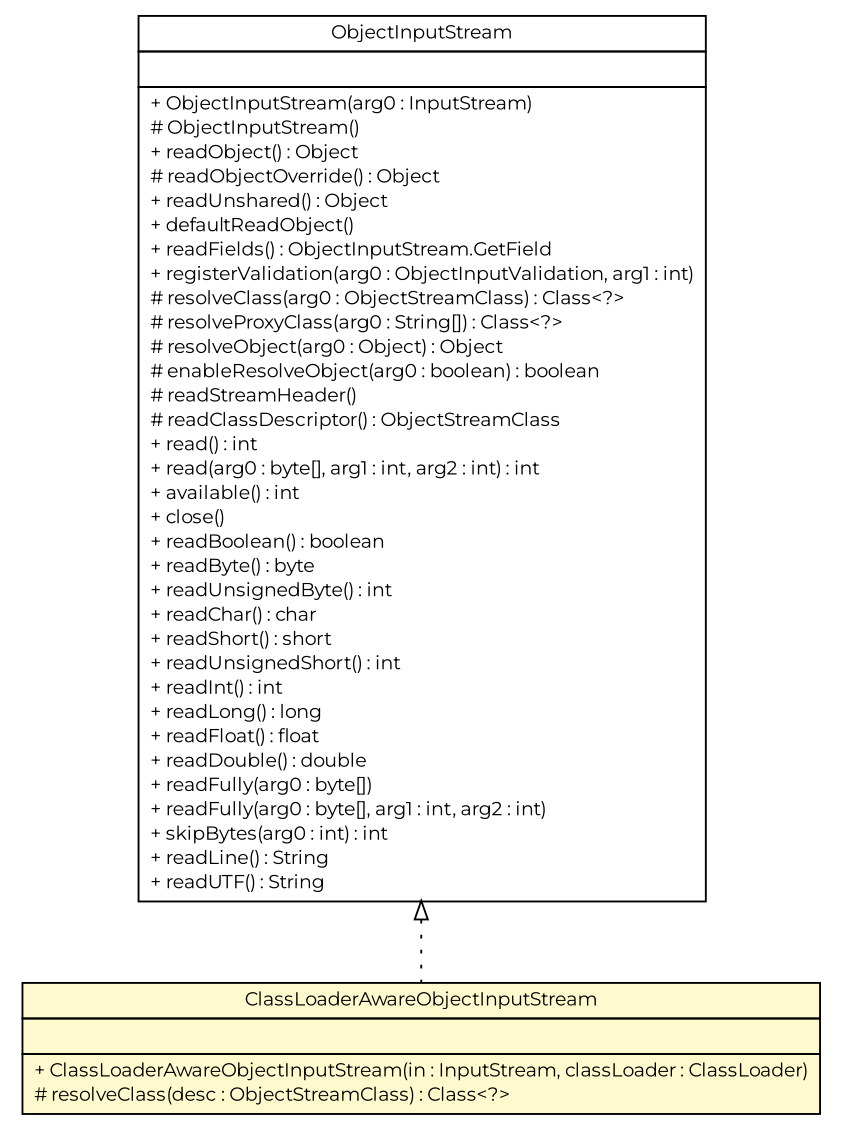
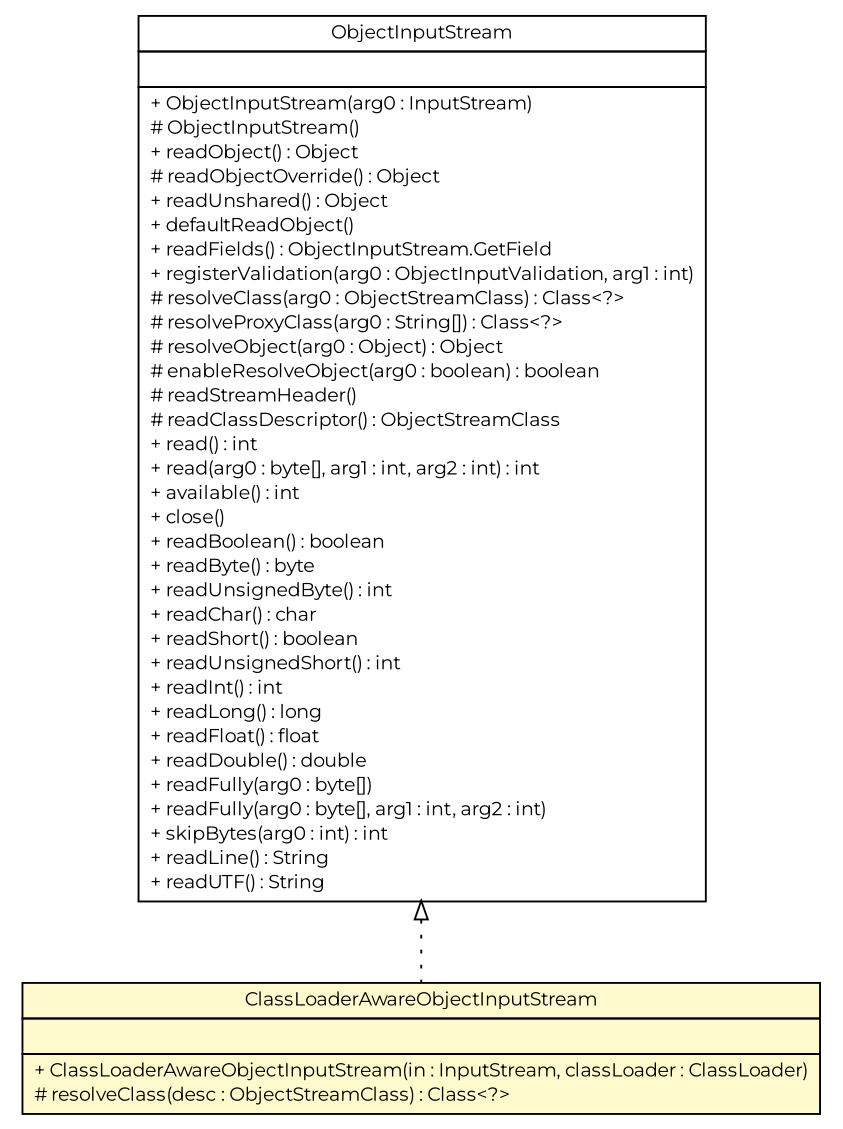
node "ObjectInputStream": text "+ readShort() : short" -> "+ readShort() : boolean"
